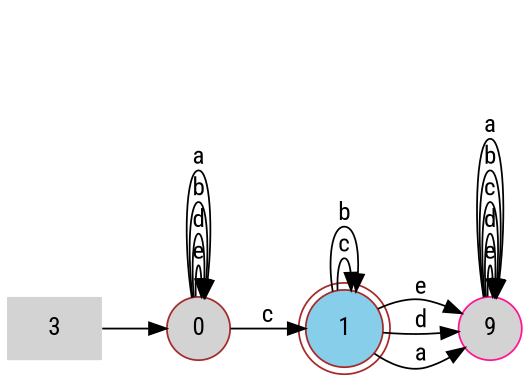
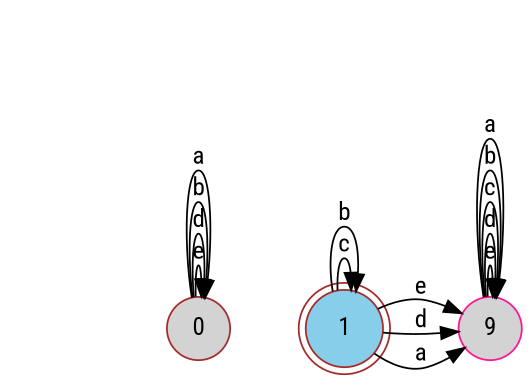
node "3": removed
edge "0" -> "1": removed, label "c"
